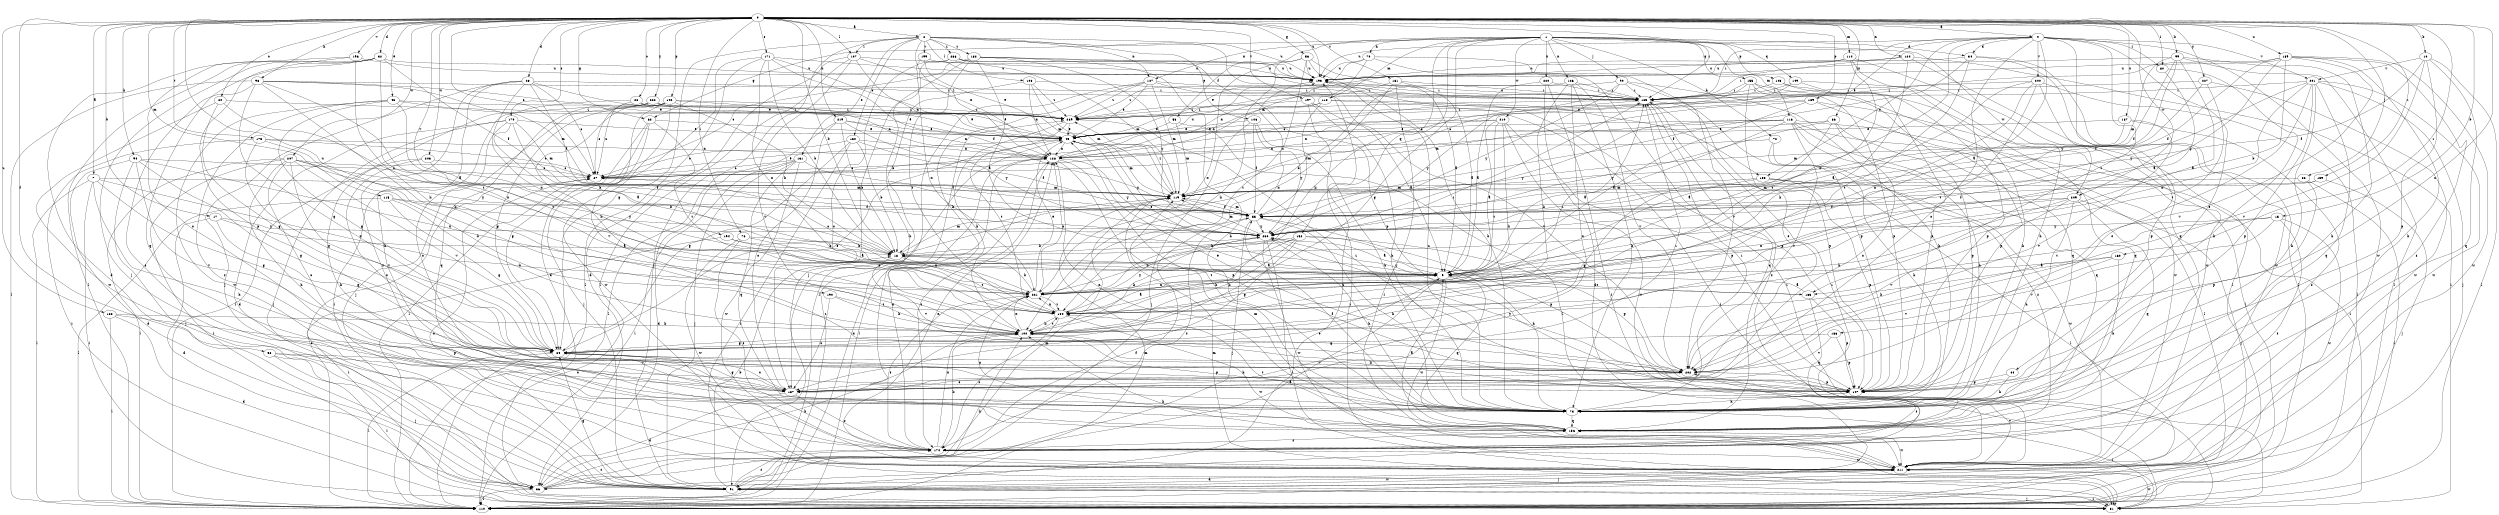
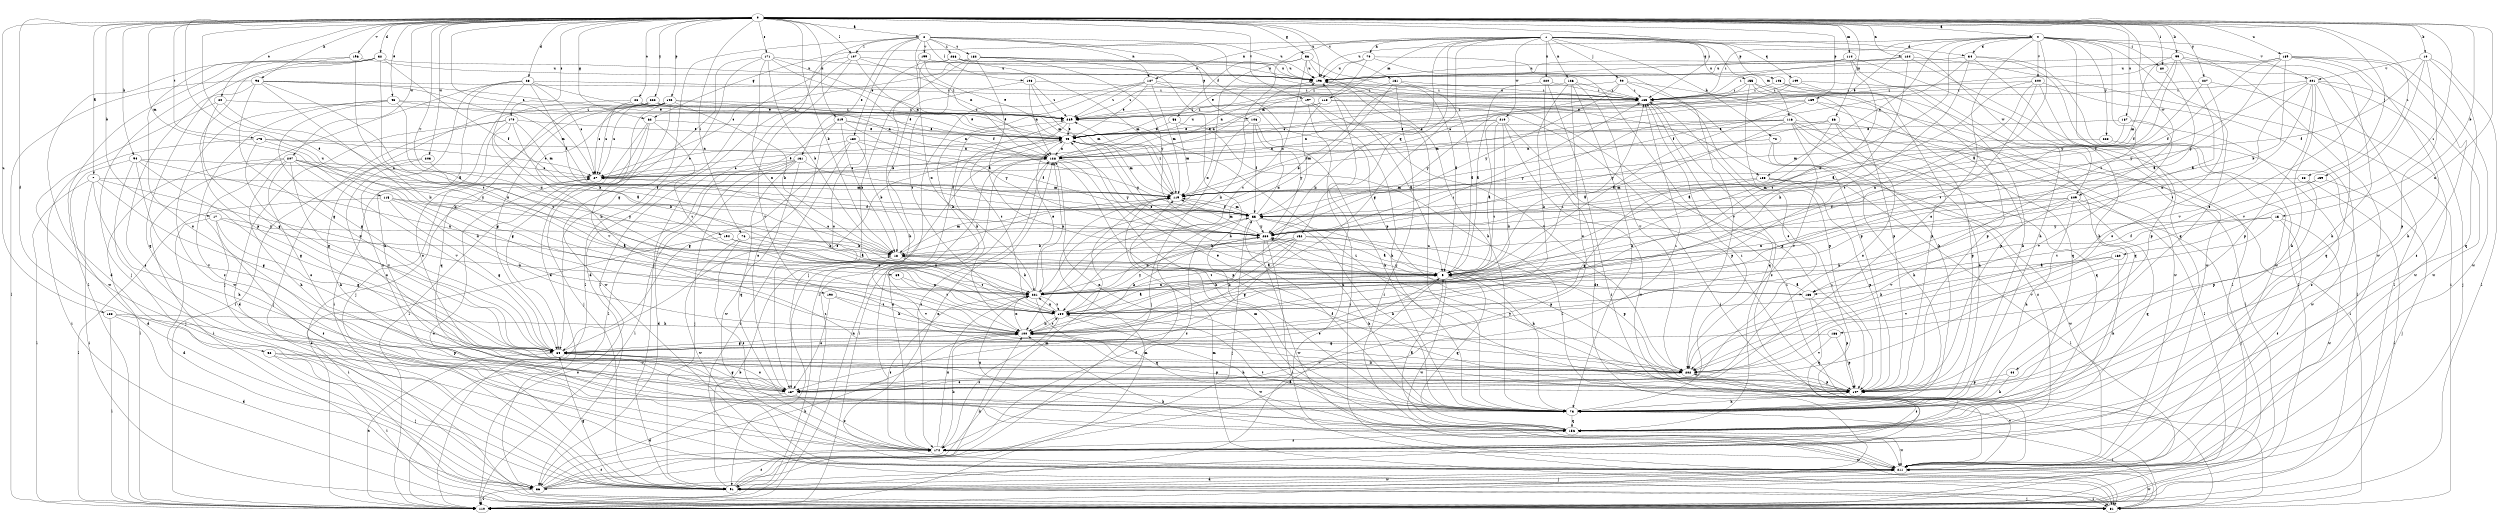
node "228": added
edge "203" -> "27": now "142" -> "27"
edge "159" -> "55": now "159" -> "183"
node "39": added
edge "80" -> "73": now "34" -> "73"
edge "17" -> "174": added, label "s"
edge "221" -> "156": added, label "q"
edge "64" -> "110": label "l" -> "n"
